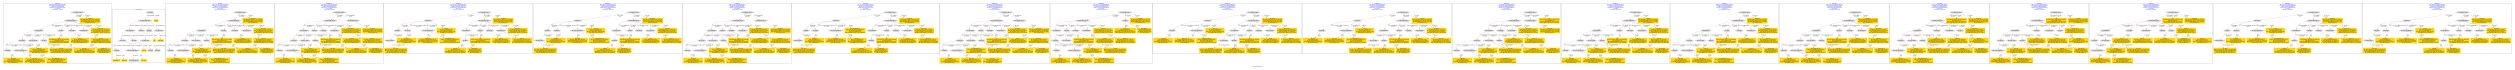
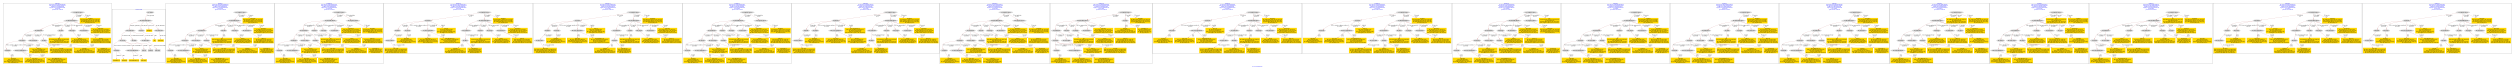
node "img_url": removed
node "description": fillcolor lightgray -> gold
node "artist_uri": fillcolor gold -> lightgray
node "artist_appellation_uri": fillcolor lightgray -> gold
